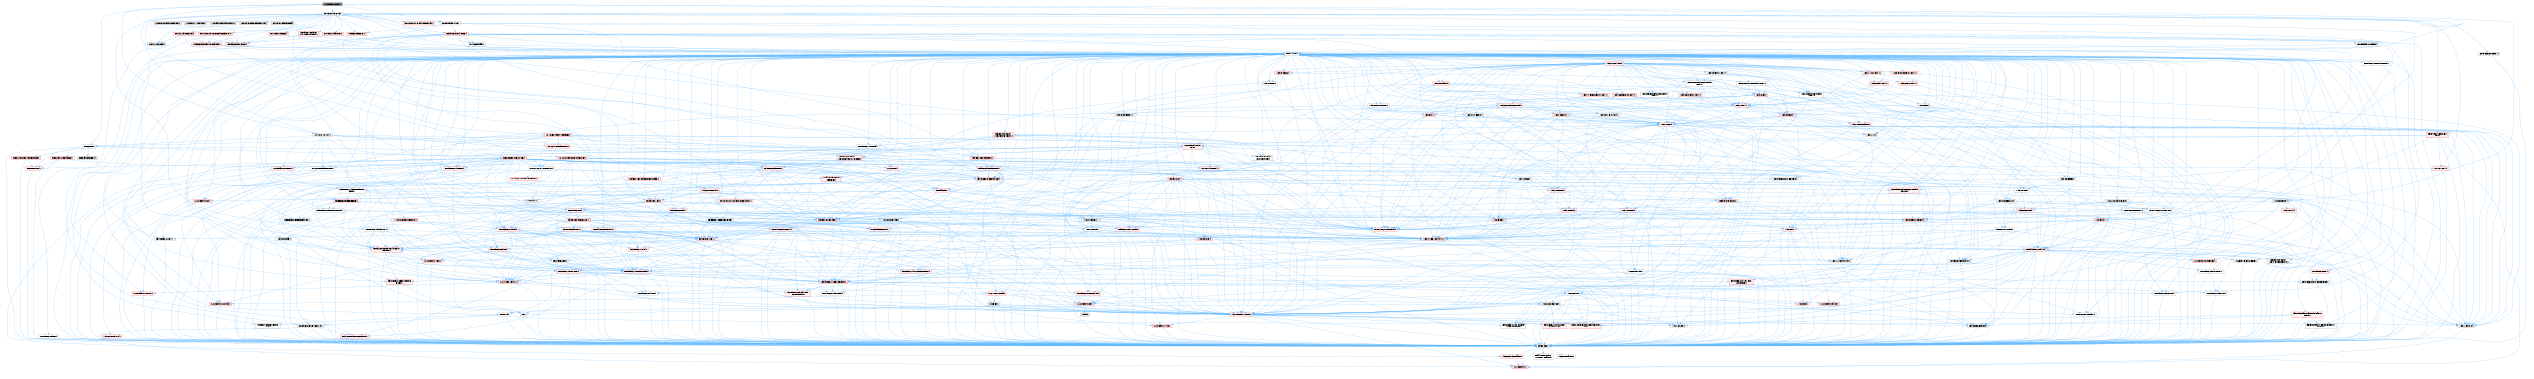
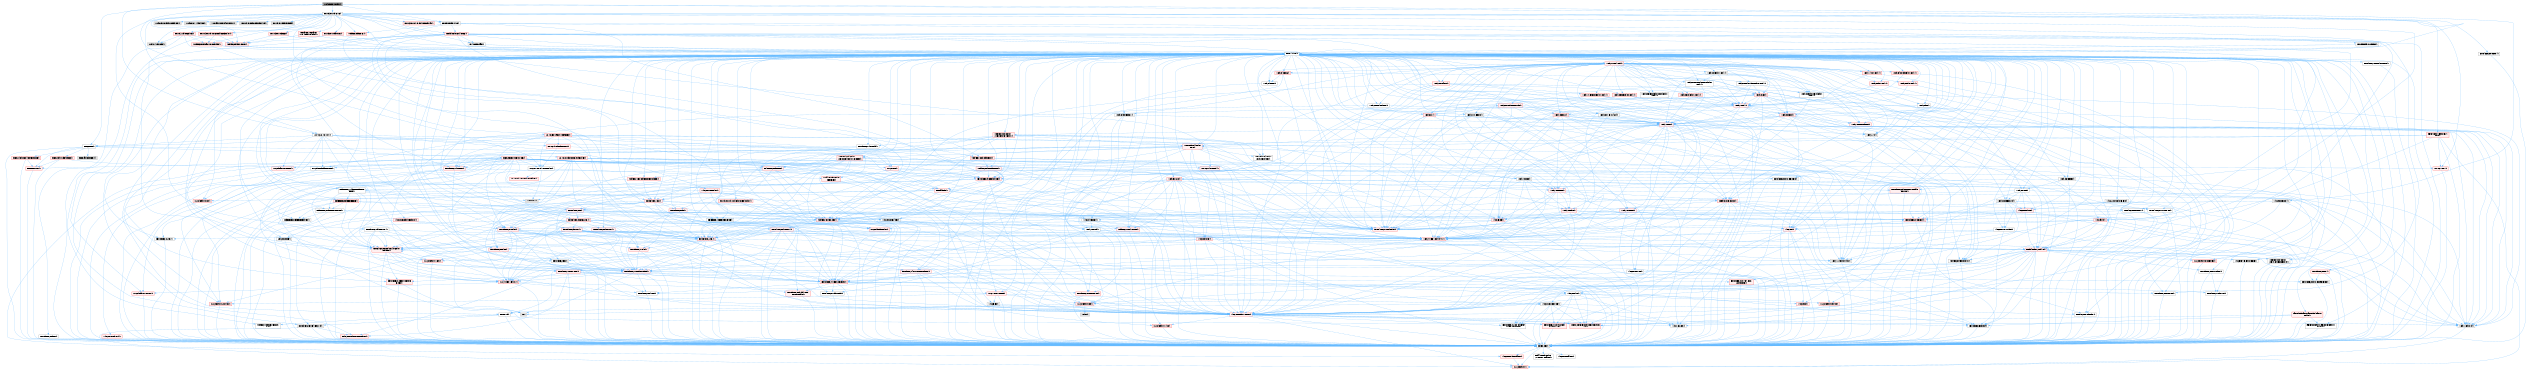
node "Misc/NotNull.h": removed
